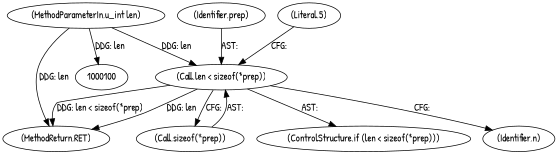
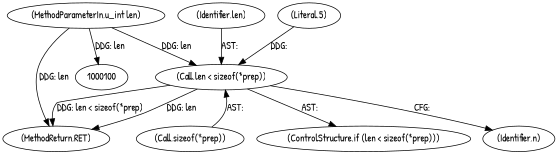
node "(Identifier,prep)": label "(Identifier,prep)" -> "(Identifier,len)"
edge "(Literal,5)" -> "(Call,len < sizeof(*prep))": label "CFG: " -> "DDG: "
edge "(Call,len < sizeof(*prep))" -> "(Call,sizeof(*prep))": removed, label "CFG:"
